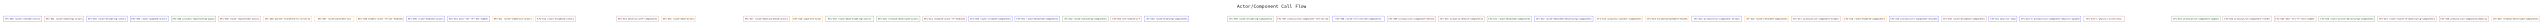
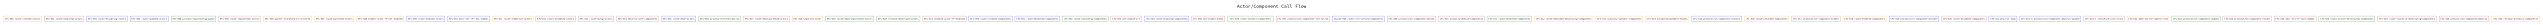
node "Afs-000 route-created-actors": color blue -> darkorange
node "Afs-007 route-parented-out": label "Afs-007 route-parented-out" -> "Afs-007 route-parented-actors"
node "Afs-013 route-dying-actors": added
node "Afs-015 route-dead-actors": color darkorange -> blue
node "Afs-016 process-children-policy": added
node "Afs-019 route-dead-enabling-actors": label "Afs-019 route-dead-enabling-actors" -> "Afs-019 route-dead-unparented-actors"
node "Cfs-005 set-enable-p-NIL": added
node "Cfs-006 route-disabling-components": label "Cfs-006 route-disabling-components" -> "Cfs-006 route-connect-components"
node "Cfs-008 route-inirialized-components": label "Cfs-008 route-inirialized-components" -> "Invoke-008 route-inirialized-components"
node "Cfs-012 route-detached-destroying-components": color blue -> darkorange
node "Cfs-015 protocol/on-component-attach": label "Cfs-015 protocol/on-component-attach" -> "Cfs-015 protocol/on-component-connect"
node "Cfs-021-1 physics-collisions": label "Cfs-021-1 physics-collisions" -> "Cfs-021-1 transform-collisions"
node "Cfs-022 make-active-camera-view": added
node "Cfs-029 release-destroyed-components": label "Cfs-029 release-destroyed-components" -> "Cfs-029 release-protocol-components"
